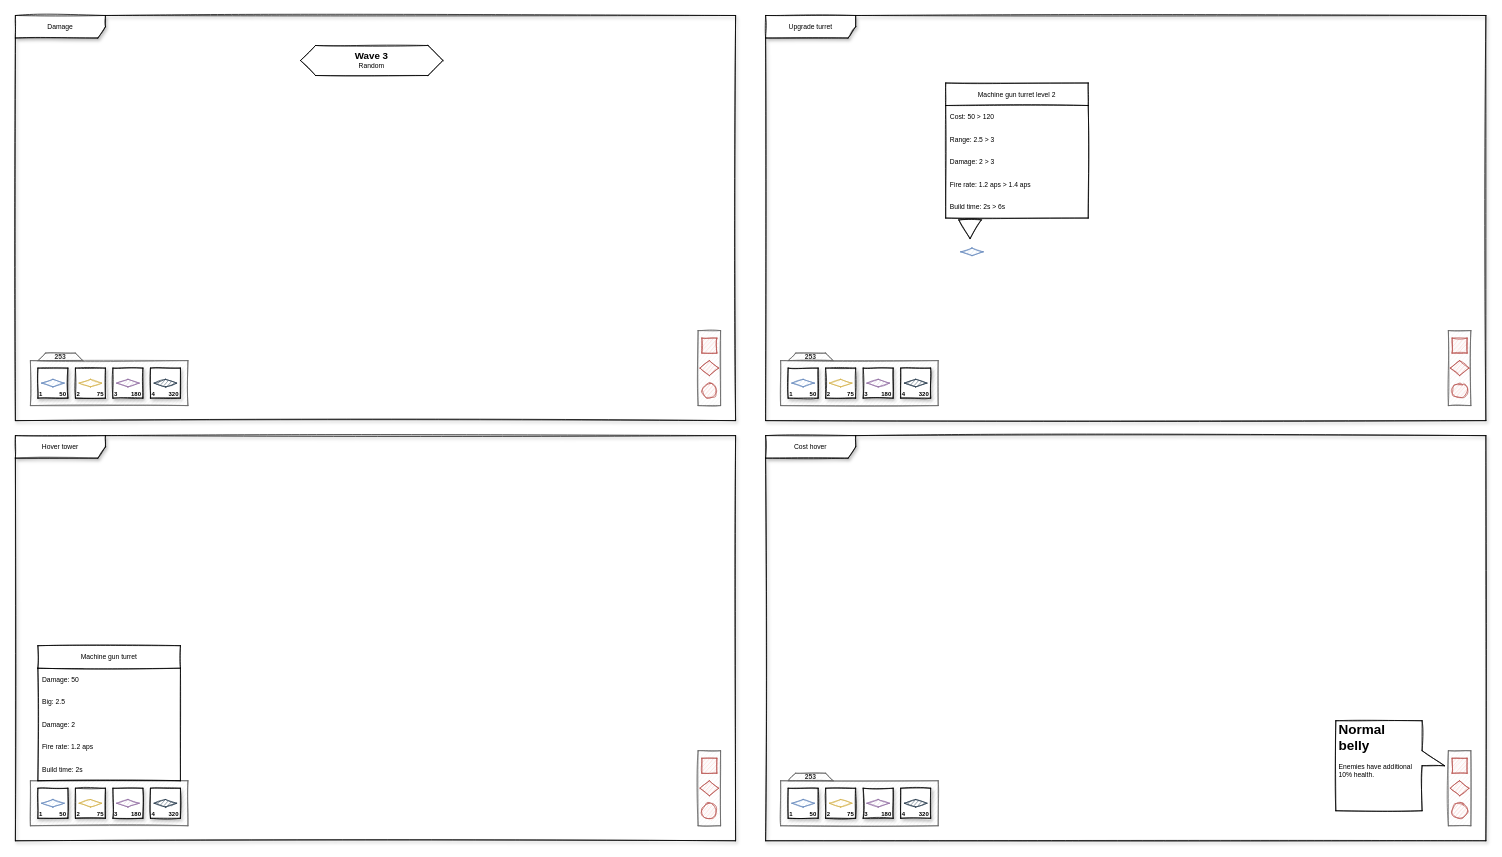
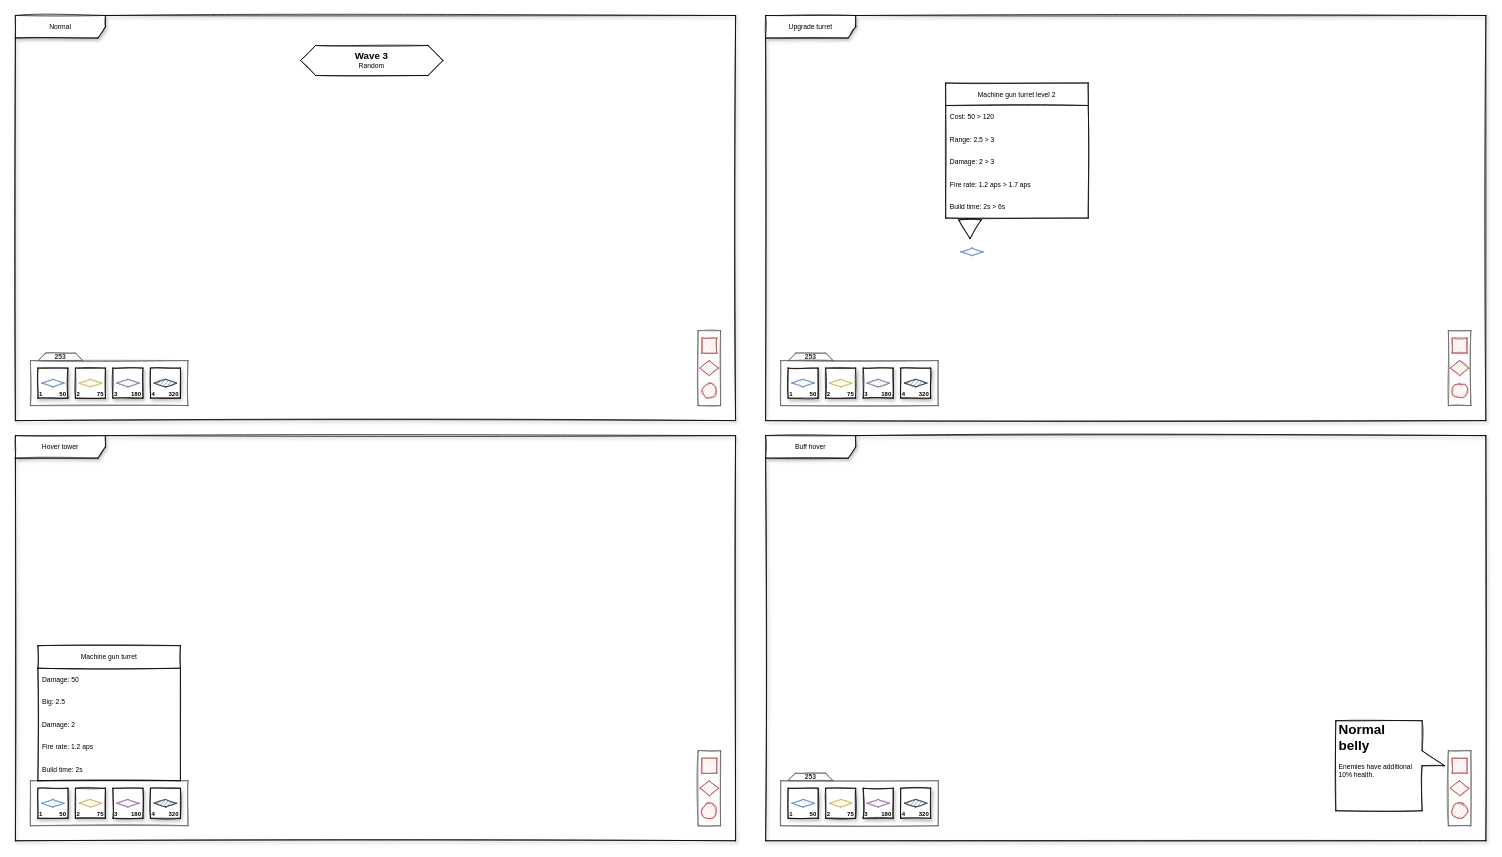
node "Damage": label "Damage" -> "Normal"
node "Fire rate: 1.2 aps > 1.4 aps": label "Fire rate: 1.2 aps > 1.4 aps" -> "Fire rate: 1.2 aps > 1.7 aps"
node "Cost hover": label "Cost hover" -> "Buff hover"
